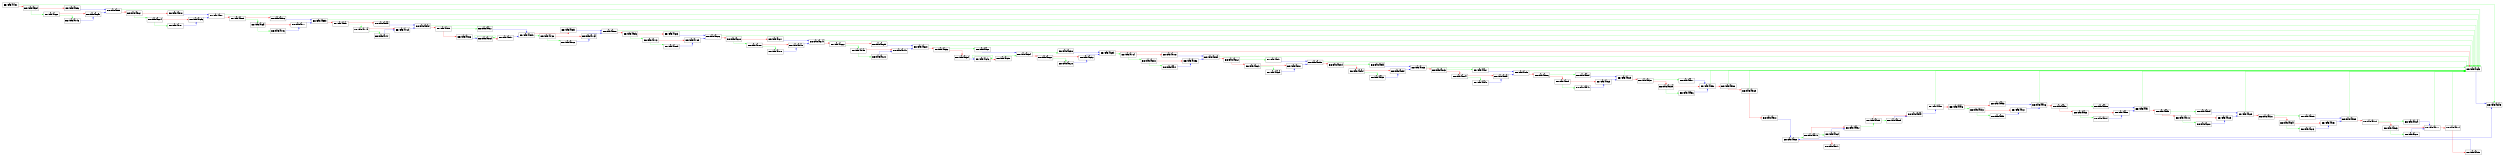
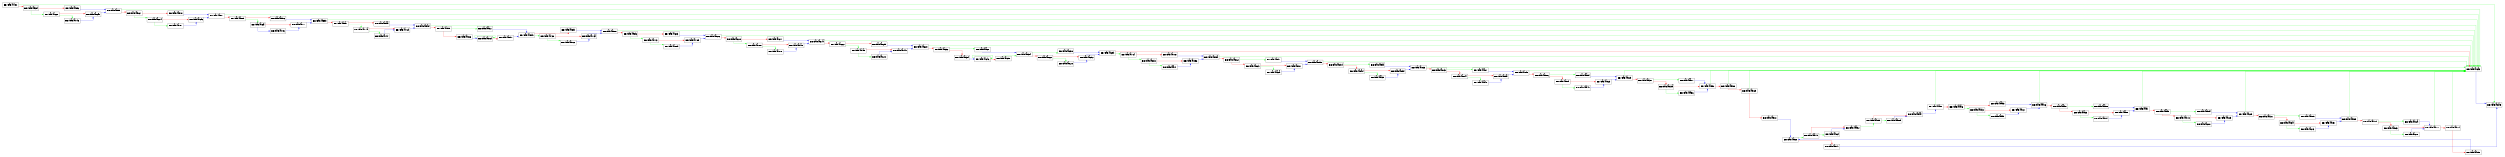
edge "BB75a54a6ff" -> "BB75a54a7ec": color green -> blue
edge "BB75a54aa7b" -> "BB75a54a6a5": now "BB75a54a9d7" -> "BB75a54a6a5"
